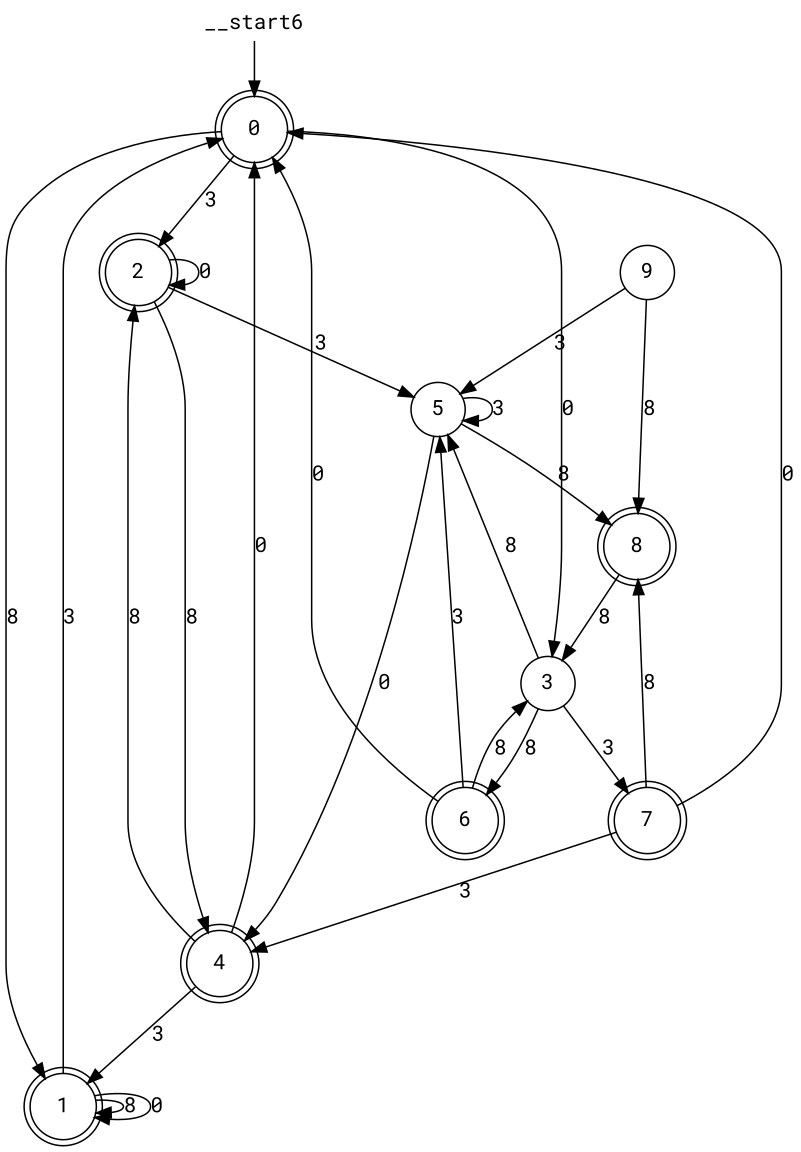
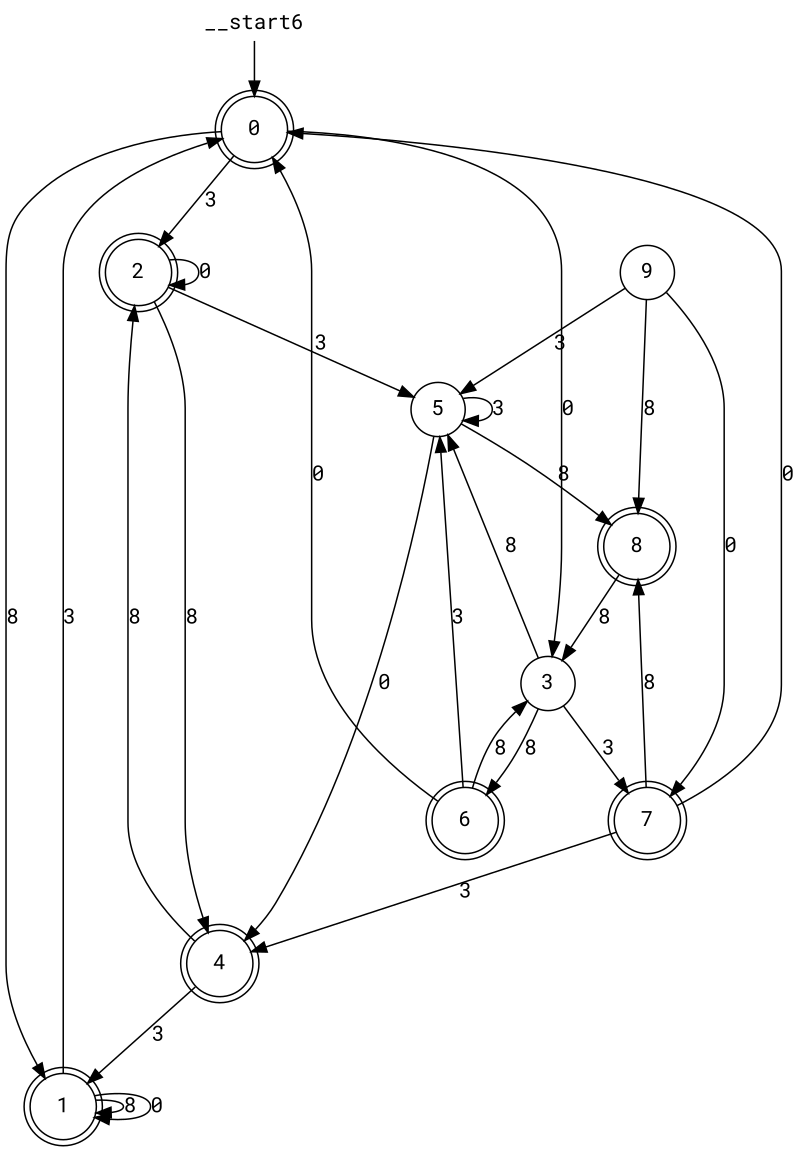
edge "9" -> "7": added, label "0"
edge "4" -> "0": removed, label "0"
